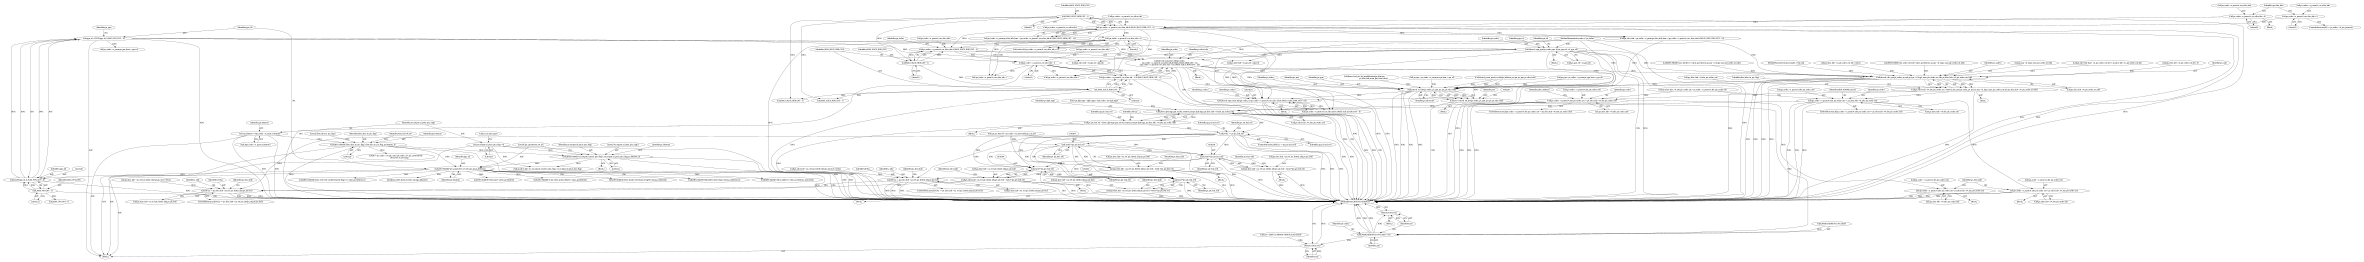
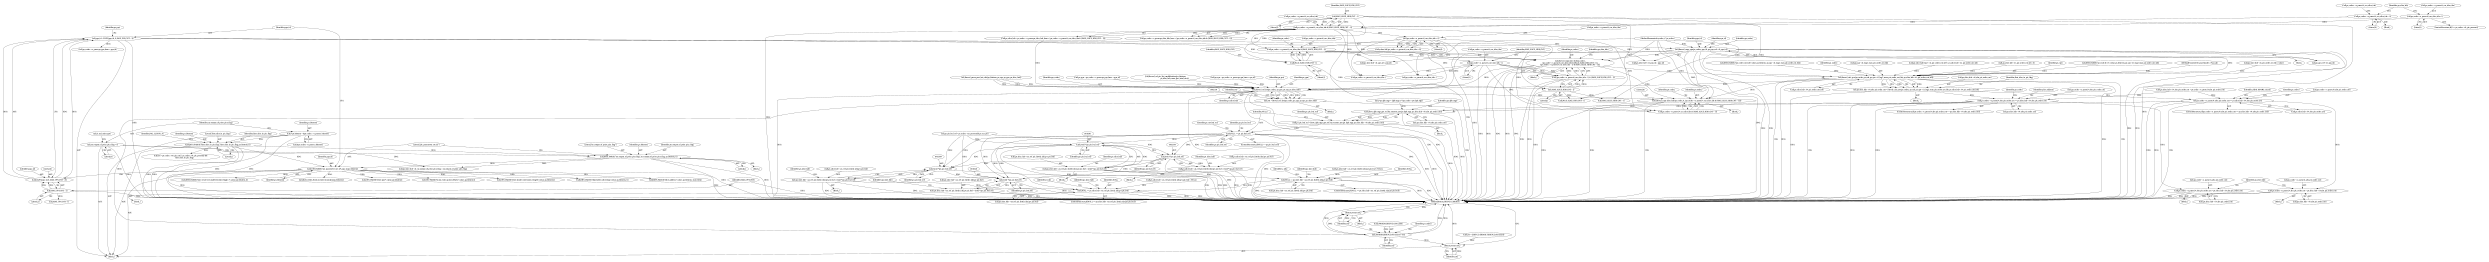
node "(Call,ihevcd_bits_flush_to_byte_copy(ps_bitstrm))": label "(Call,ihevcd_bits_flush_to_byte_copy(ps_bitstrm))" -> "(Call,ihevcd_bits_flush_to_byte_boundary(ps_bitstrm))"
edge "(Call,CLIP3(pps_id, 0, MAX_PPS_CNT - 2))" -> "(MethodReturn,IHEVCD_ERROR_T)": now "(Identifier,MAX_PPS_CNT)" -> "(MethodReturn,IHEVCD_ERROR_T)"
